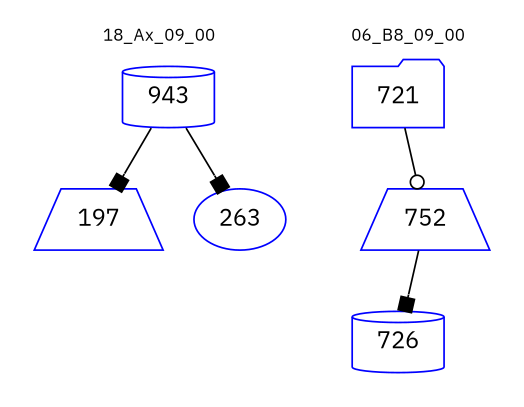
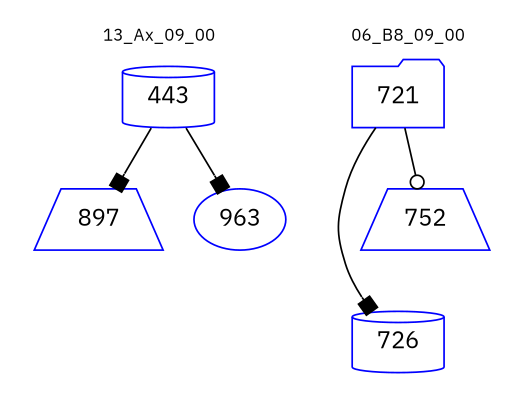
cluster "18_Ax_09_00": label "18_Ax_09_00" -> "13_Ax_09_00"
node "943": label "943" -> "443"
node "197": label "197" -> "897"
node "263": label "263" -> "963"
edge "752" -> "726": now "721" -> "726"
